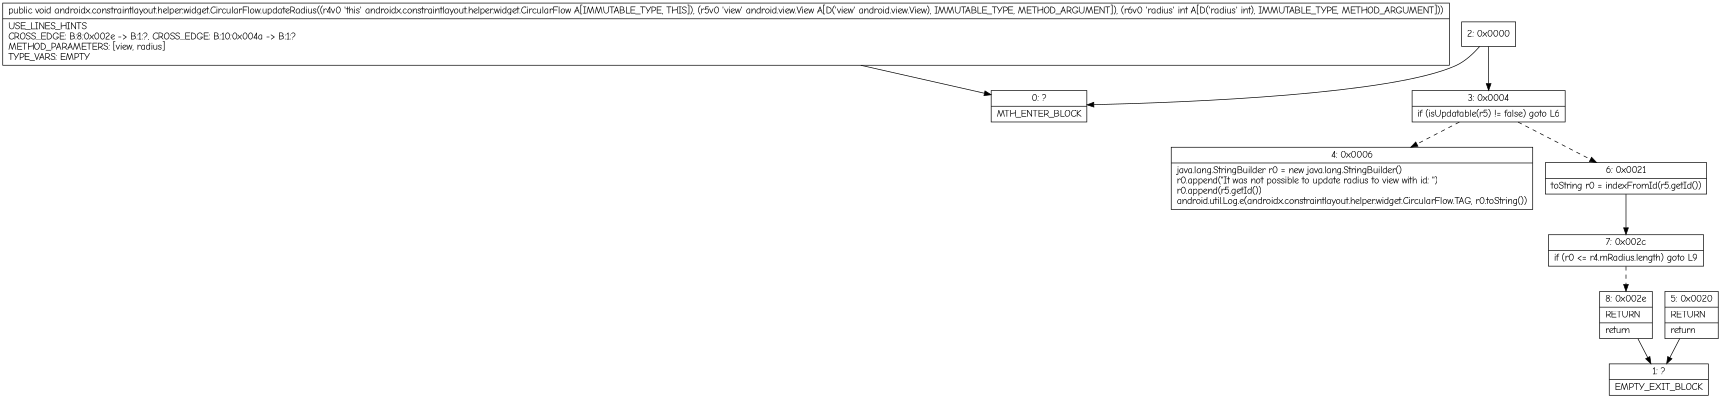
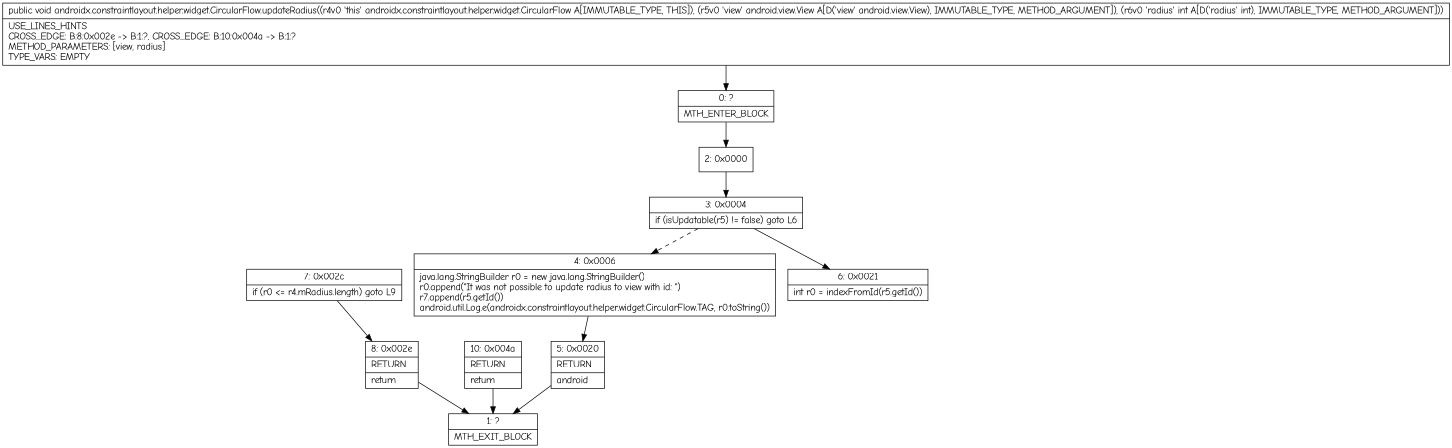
edge "2: 0x0000" -> "0: ?": reversed
edge "3: 0x0004" -> "6: 0x0021": style dashed -> solid
node "6: 0x0021": text "toString r0 = indexFromId(r5.getId())" -> "int r0 = indexFromId(r5.getId())"
node "4: 0x0006": text "r0.append(r5.getId())" -> "r7.append(r5.getId())"
edge "6: 0x0021" -> "7: 0x002c": removed
edge "7: 0x002c" -> "8: 0x002e": style dashed -> solid
edge "4: 0x0006" -> "5: 0x0020": added
node "5: 0x0020": text "return" -> "android"
node "10: 0x004a": added
node "1: ?": text "EMPTY_EXIT_BLOCK" -> "MTH_EXIT_BLOCK"
